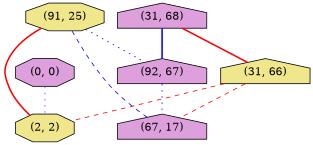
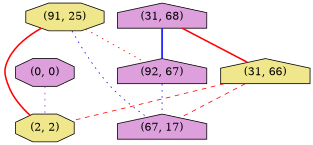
edge "(91, 25)" -- "(92, 67)": color blue -> red
edge "(91, 25)" -- "(67, 17)": style dashed -> dotted
